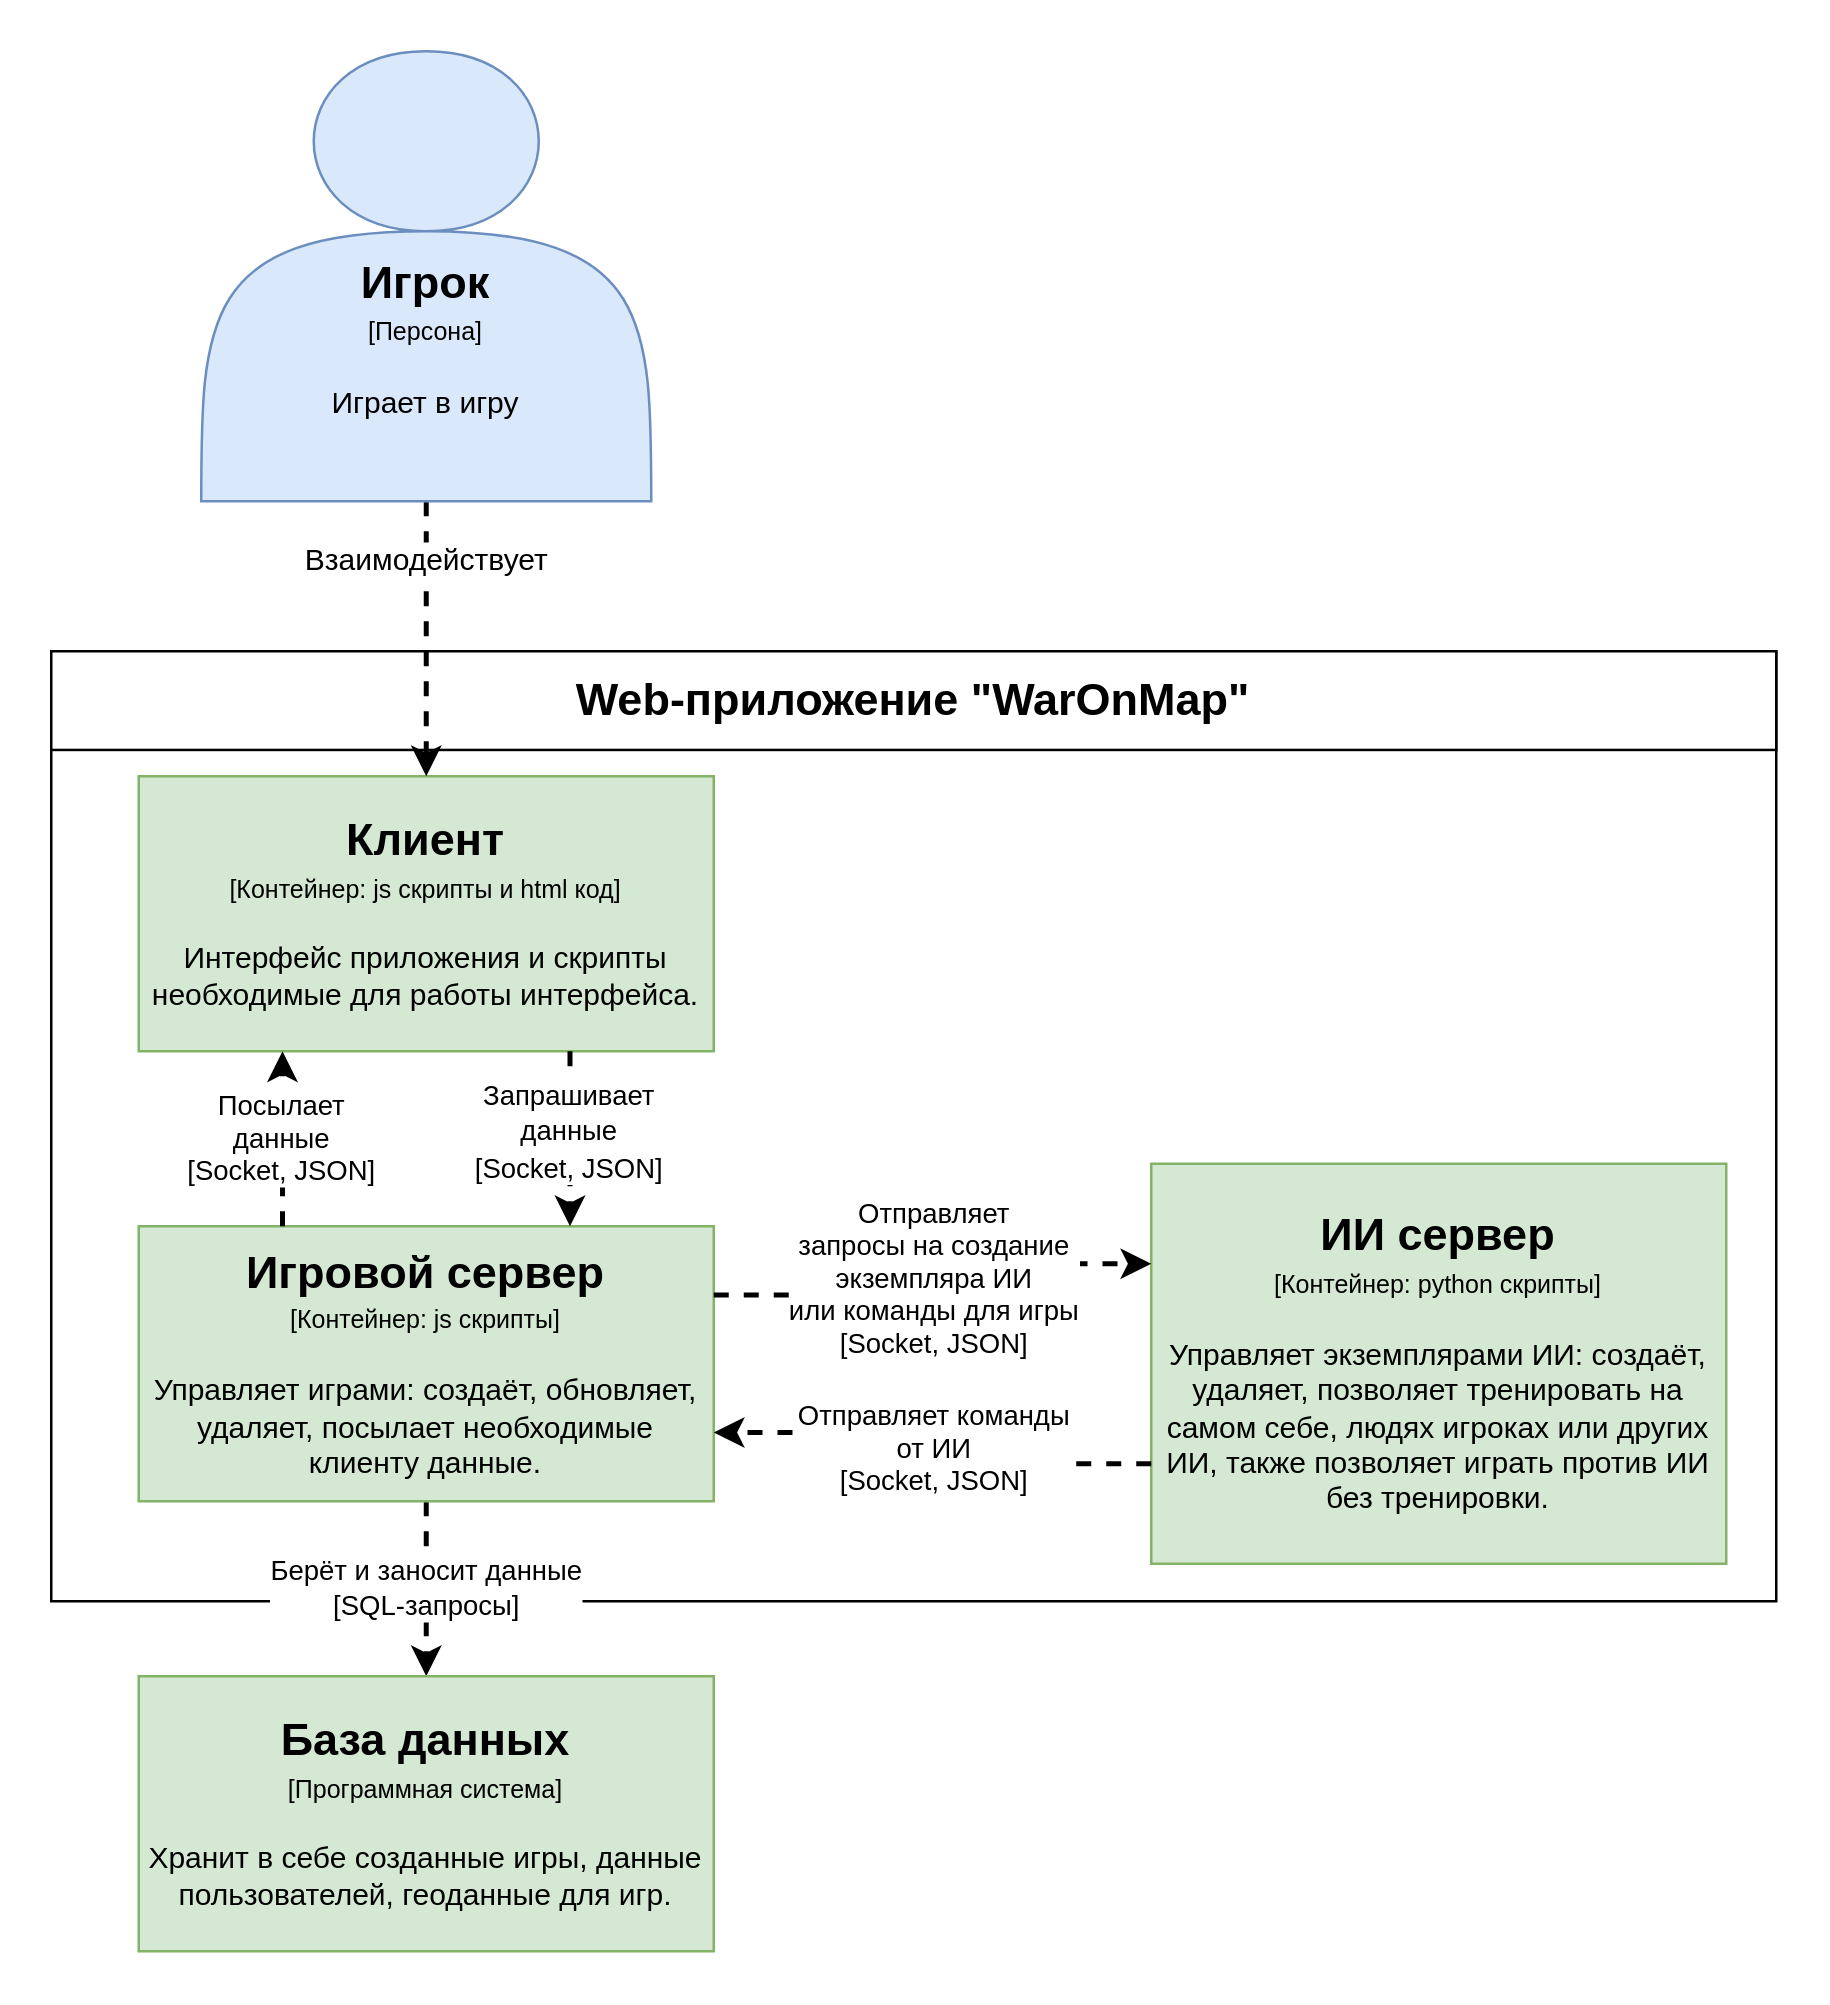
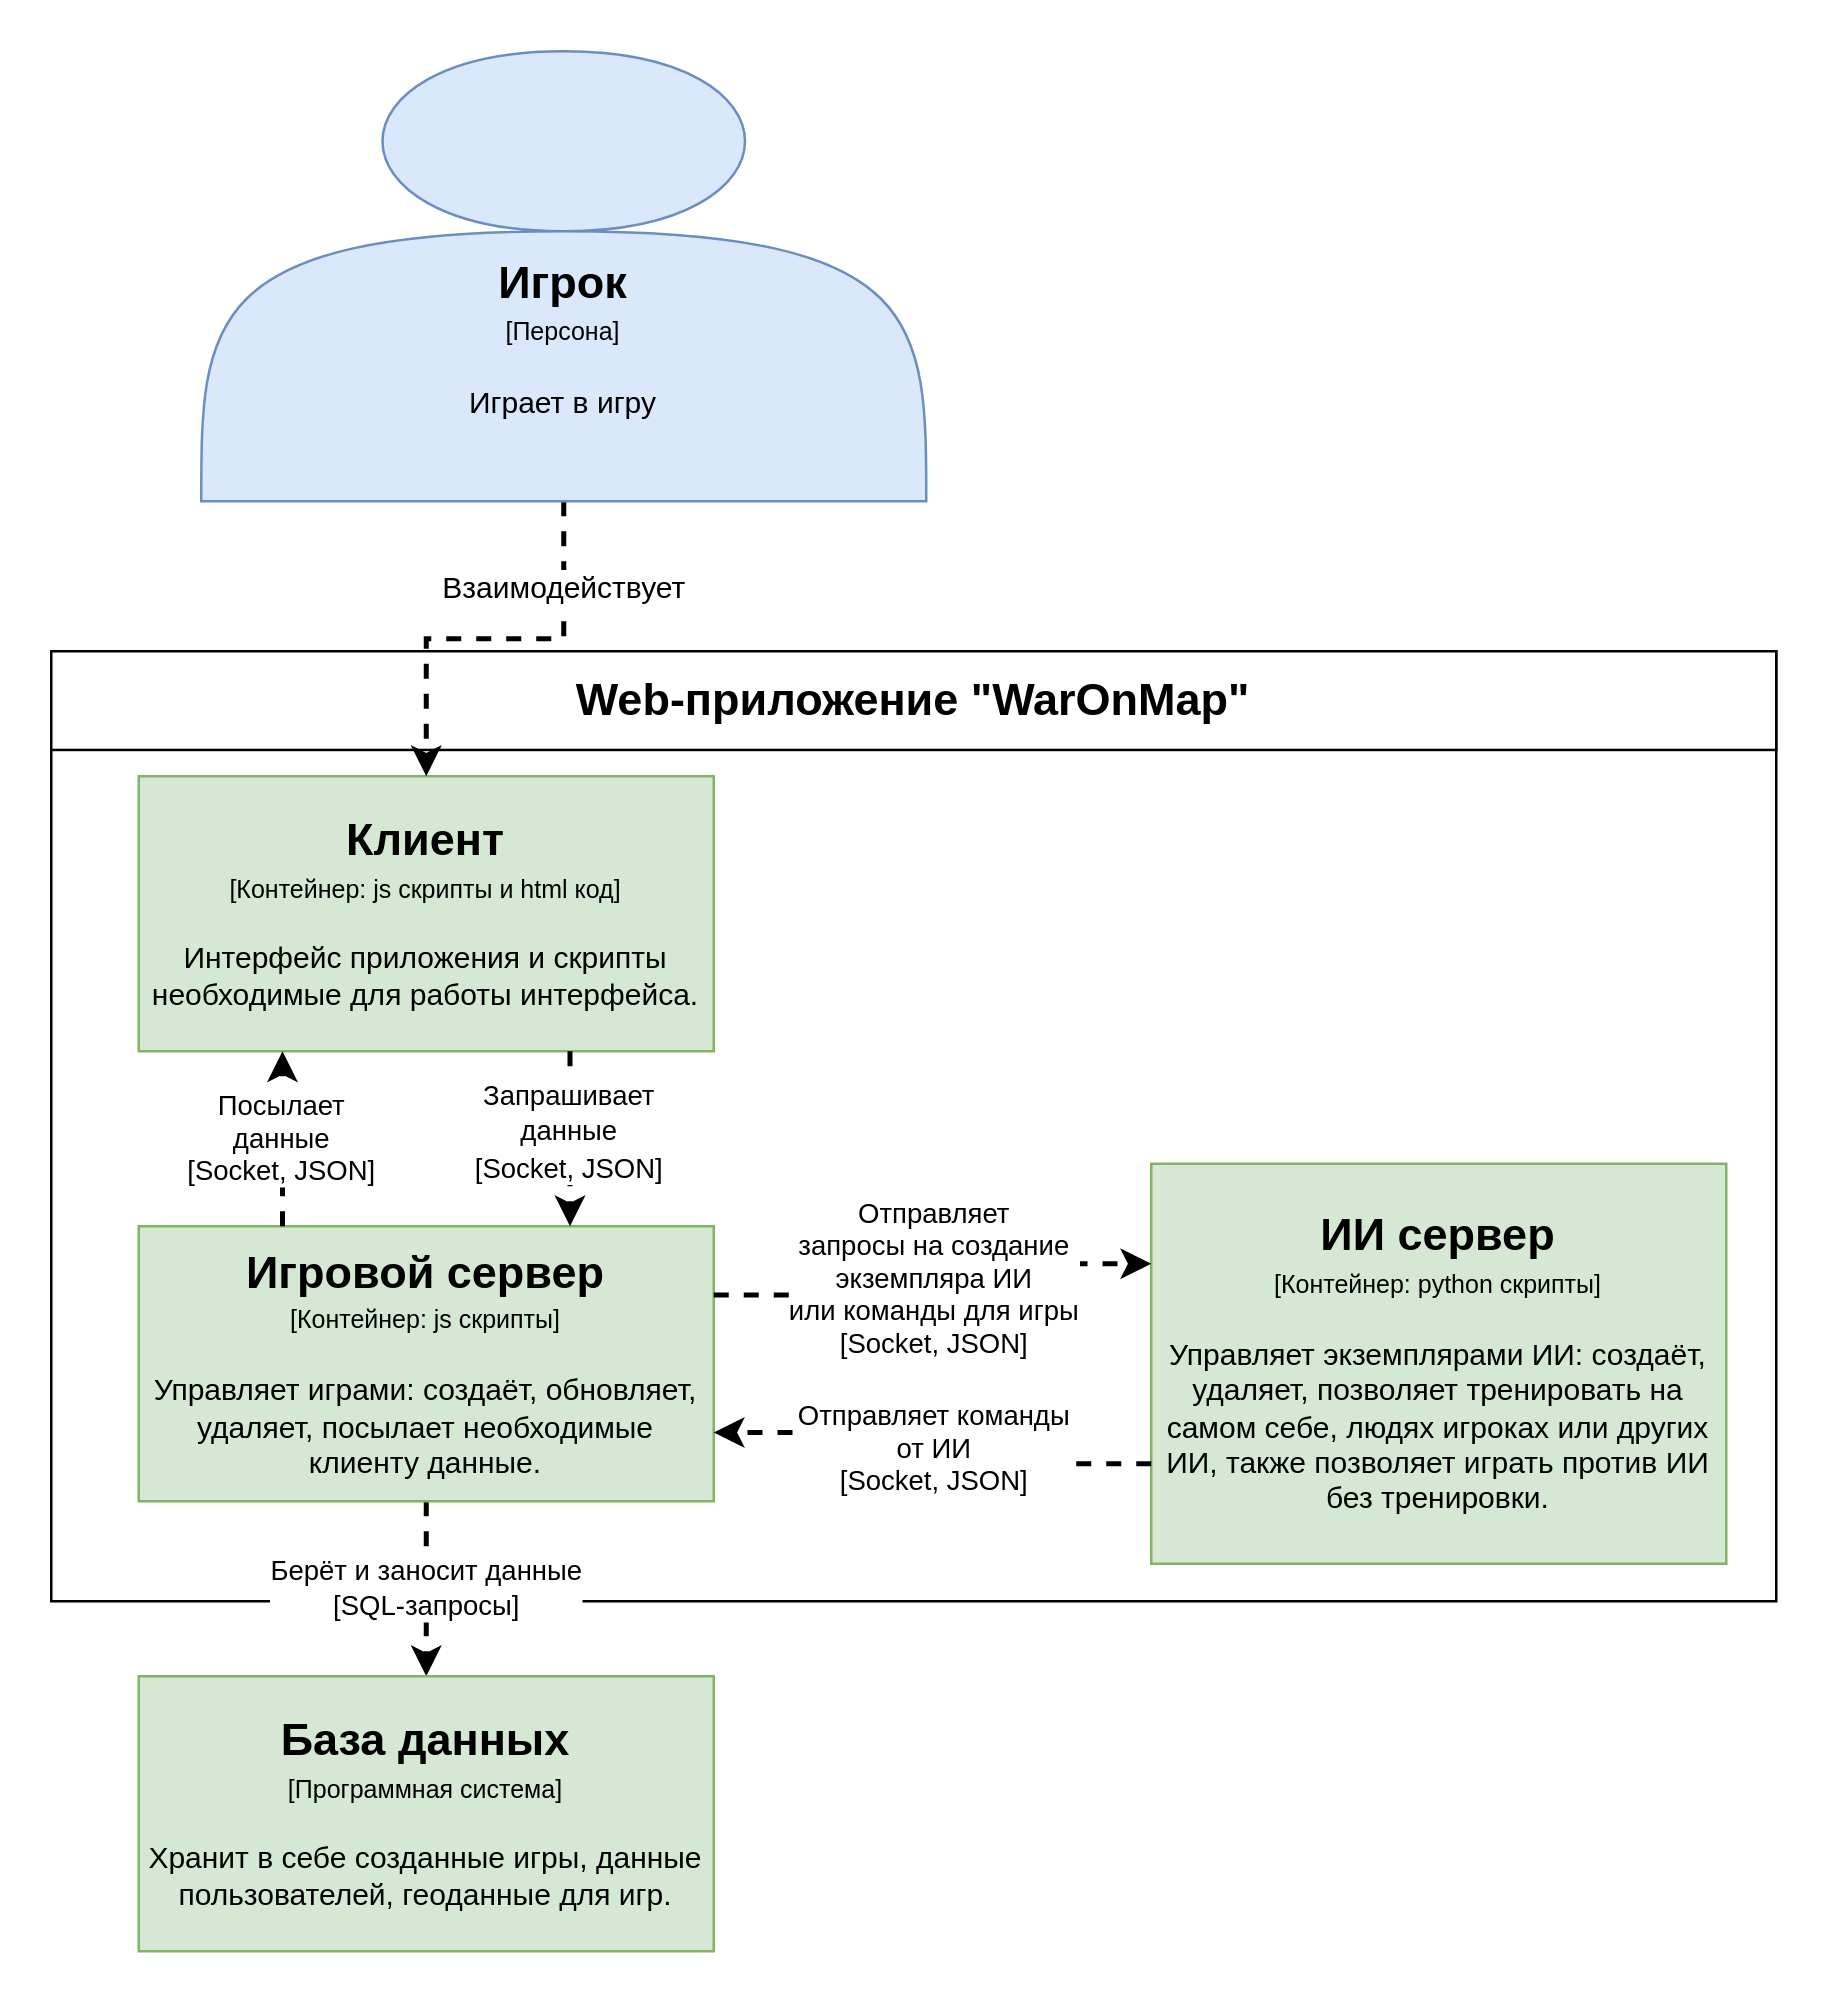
node "Игрок [Персона] Играет в игру": size 450x450 -> 725x450
